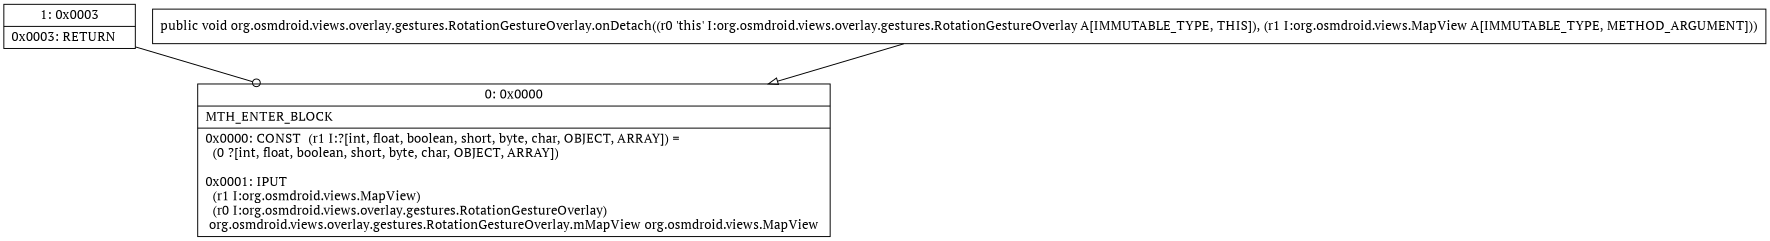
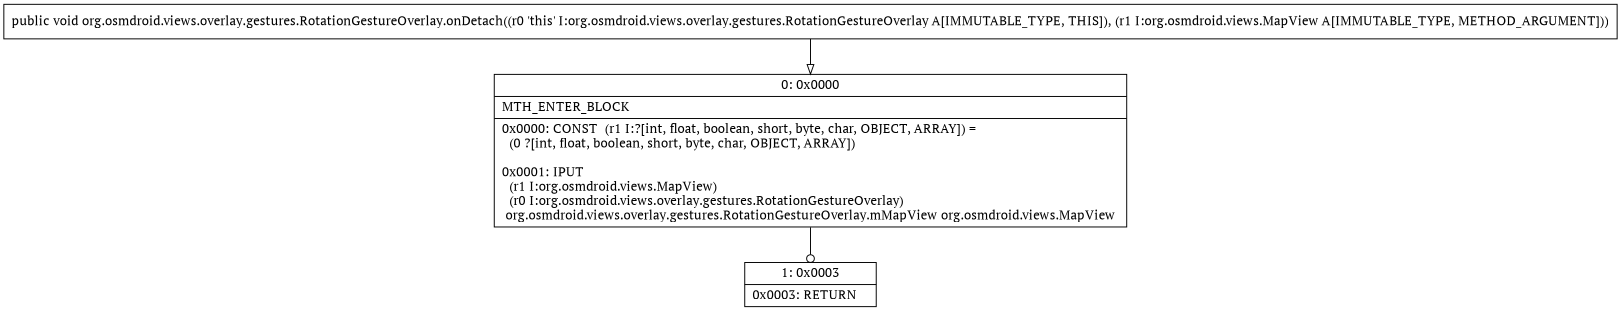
edge "1: 0x0003" -> "0: 0x0000": reversed
